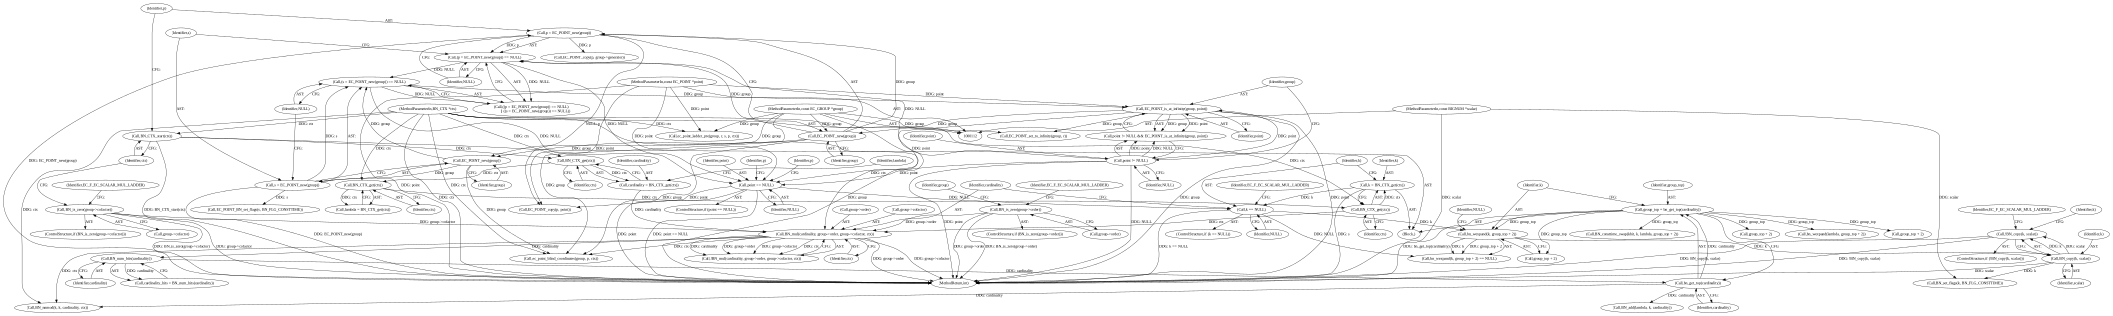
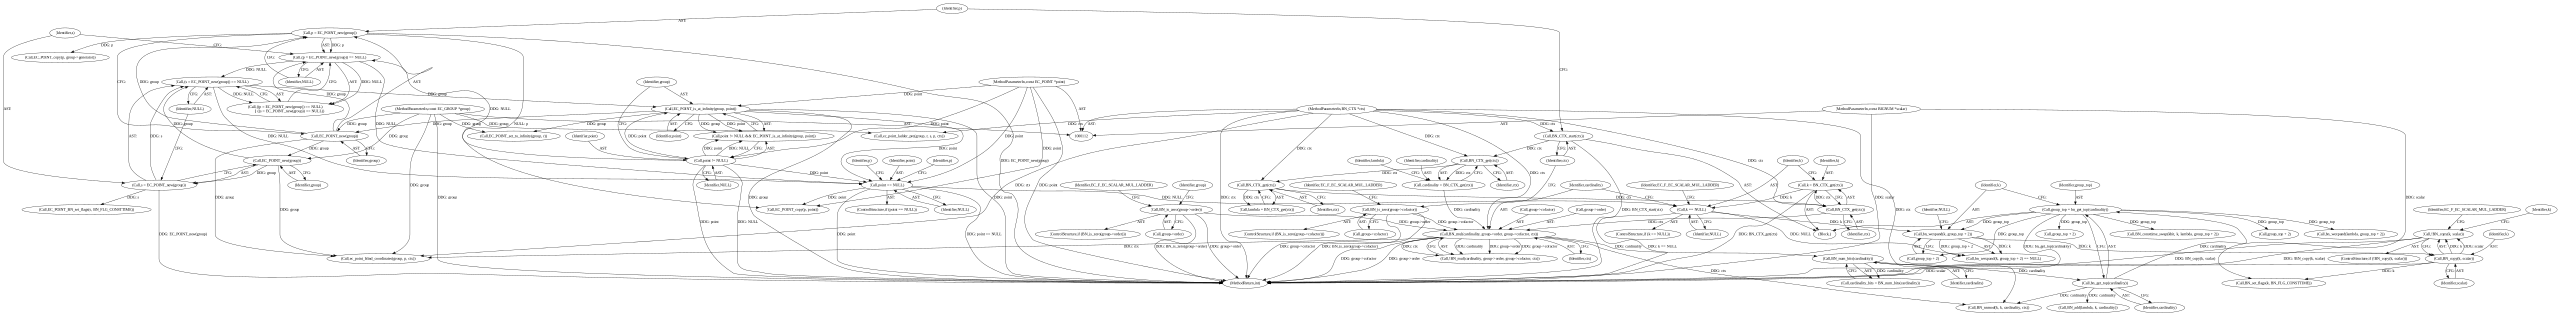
edge "(MethodParameterIn,const EC_POINT *point)" -> "(Call,ec_point_ladder_pre(group, r, s, p, ctx))": now "(MethodParameterIn,const EC_POINT *point)" -> "(Call,point != NULL)"
edge "(Call,k = BN_CTX_get(ctx))" -> "(MethodReturn,int)": label "DDG: s" -> "DDG: BN_CTX_get(ctx)"
